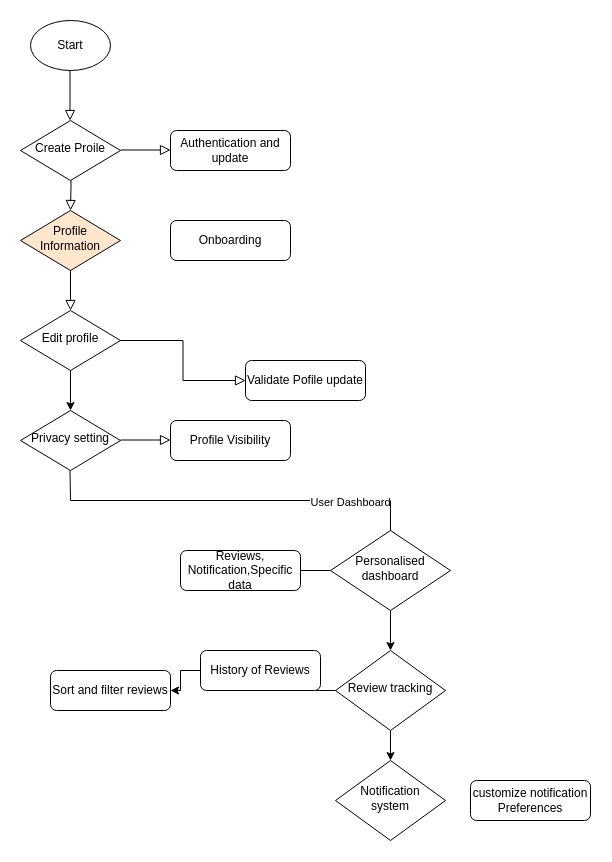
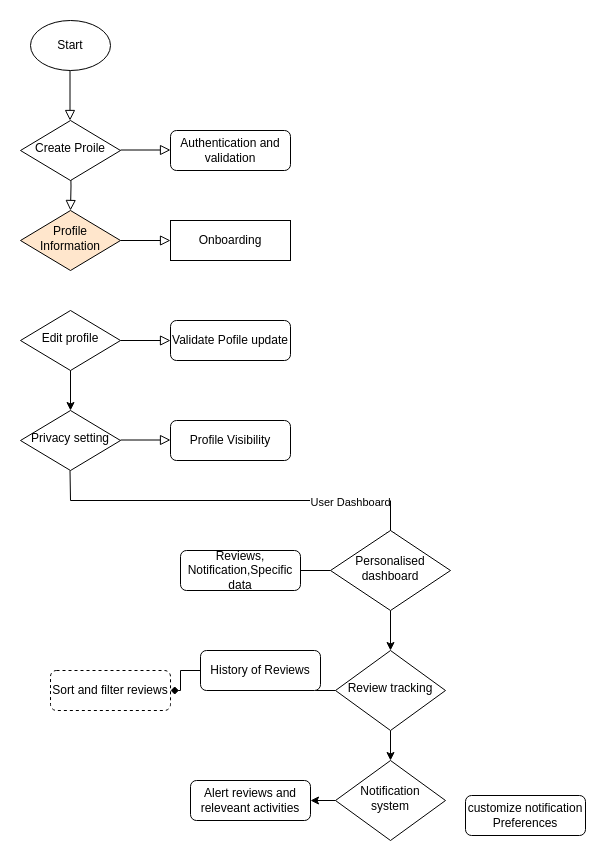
node "Authentication and update": label "Authentication and update" -> "Authentication and validation"
edge "Profile Information" -> "Onboarding": added
node "Onboarding": shape rounded rectangle -> rectangle
edge "Profile Information" -> "Edit profile": removed
node "Validate Pofile update": moved (306, 381) -> (231, 341)
edge "History of Reviews" -> "Sort and filter reviews": arrowhead classic -> diamond
node "Sort and filter reviews": style solid -> dashed
node "Alert reviews and releveant activities": added
edge "Notification system" -> "Alert reviews and releveant activities": added
node "customize notification Preferences": moved (531, 801) -> (526, 816)
